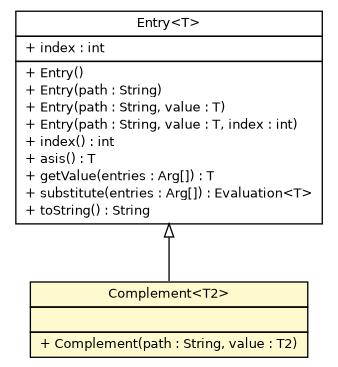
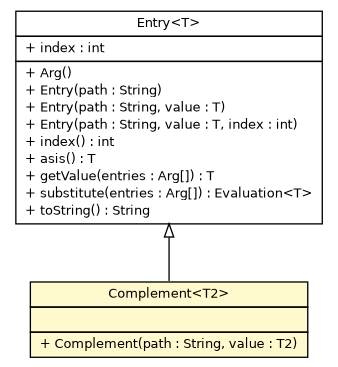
node "Entry<T>": text "+ Entry()" -> "+ Arg()"
